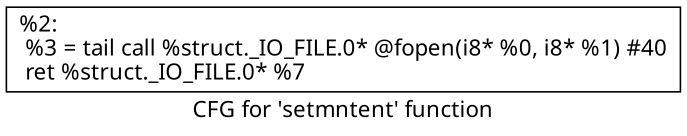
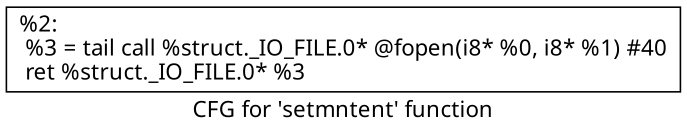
node "%2:": text "ret %struct._IO_FILE.0* %7" -> "ret %struct._IO_FILE.0* %3"
